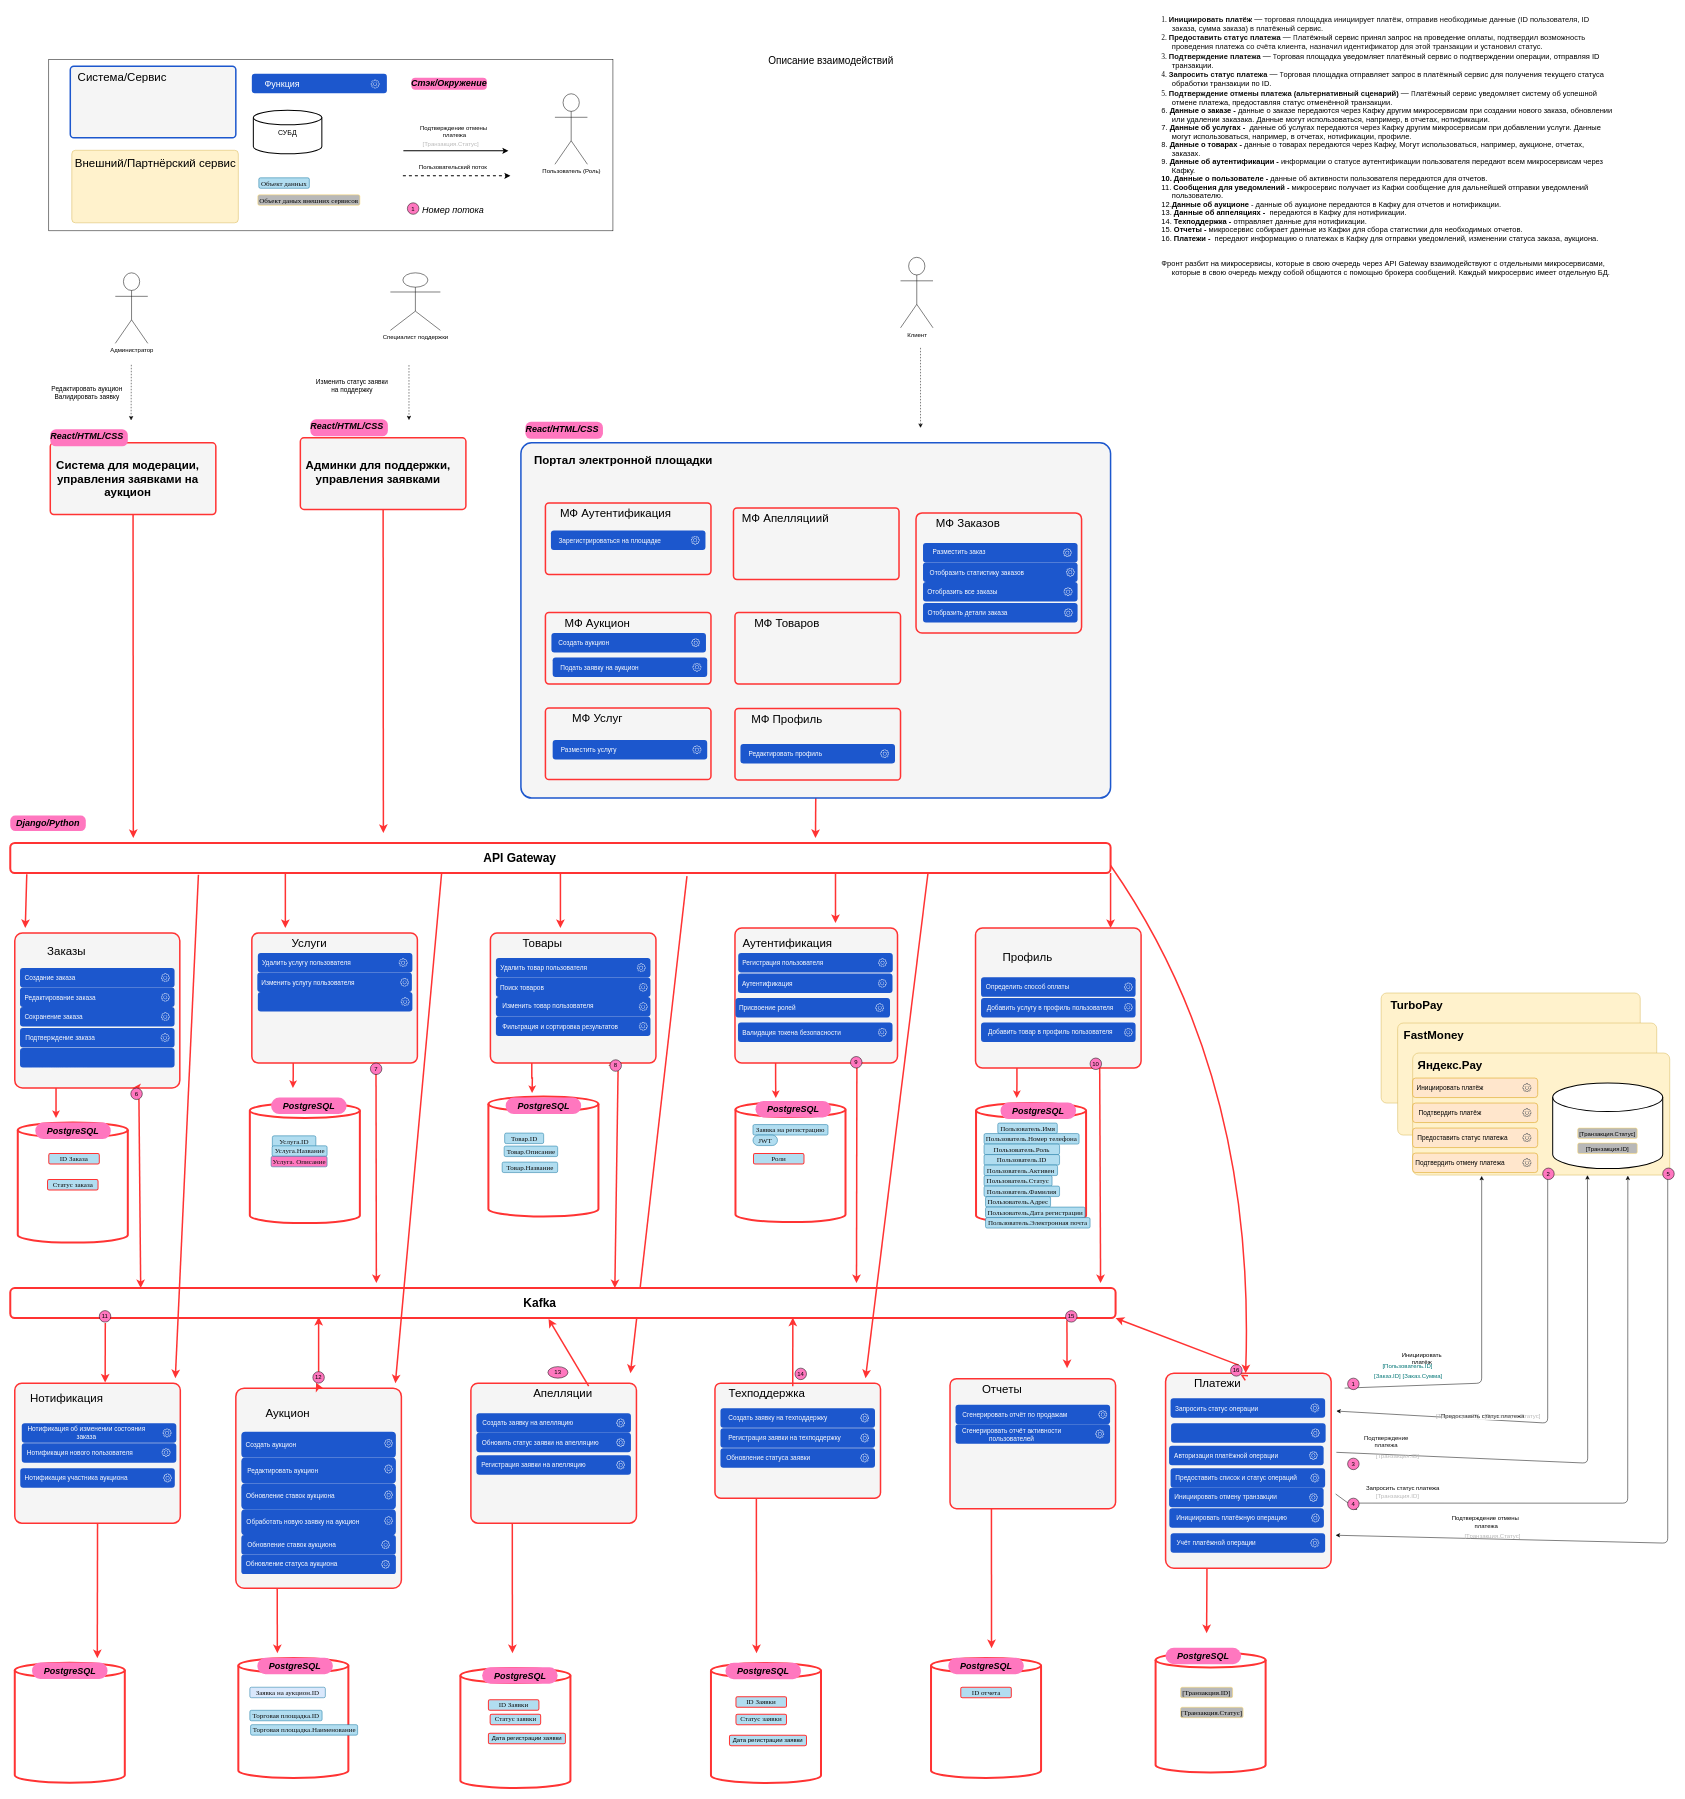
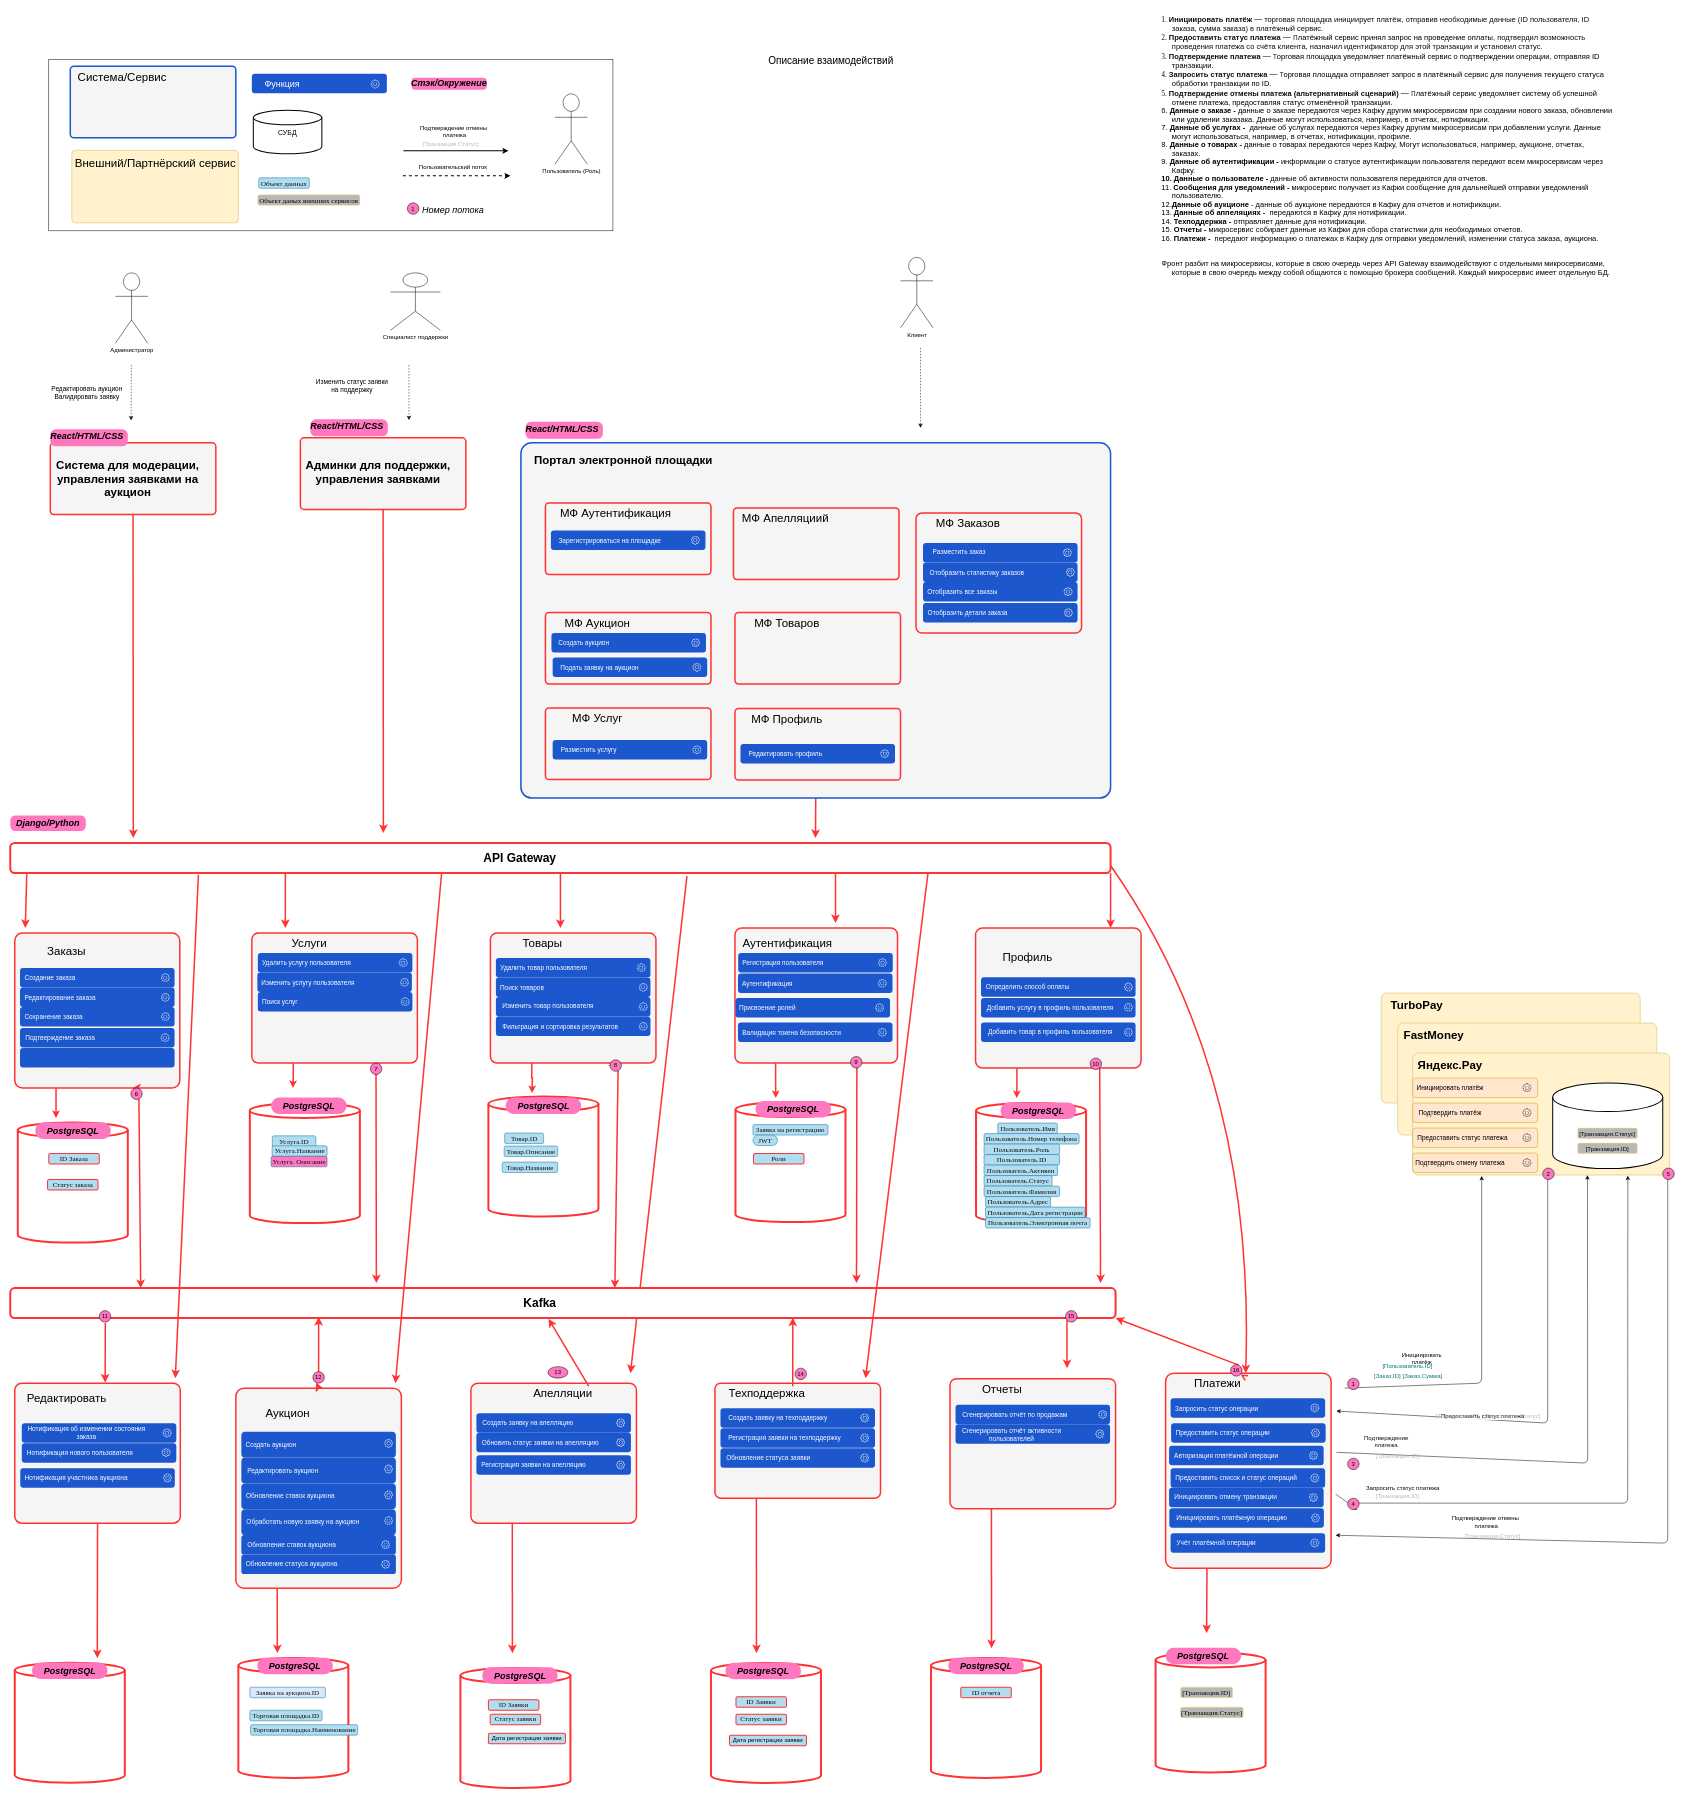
node "Поиск услуг": added
node "Нотификация": label "Нотификация" -> "Редактировать"
node "Предоставить статус операции": added
